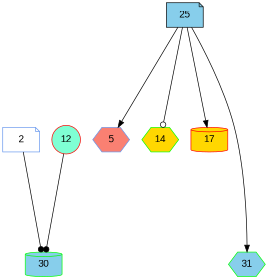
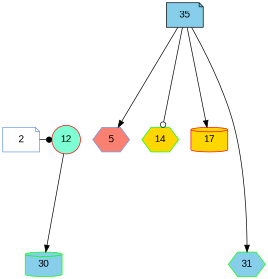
node "25": label "25" -> "35"
edge "2" -> "30": now "2" -> "12"
edge "12" -> "30": arrowhead dot -> normal
